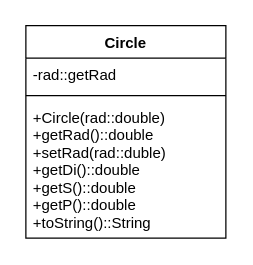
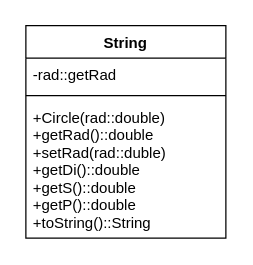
node "Circle": label "Circle" -> "String"
